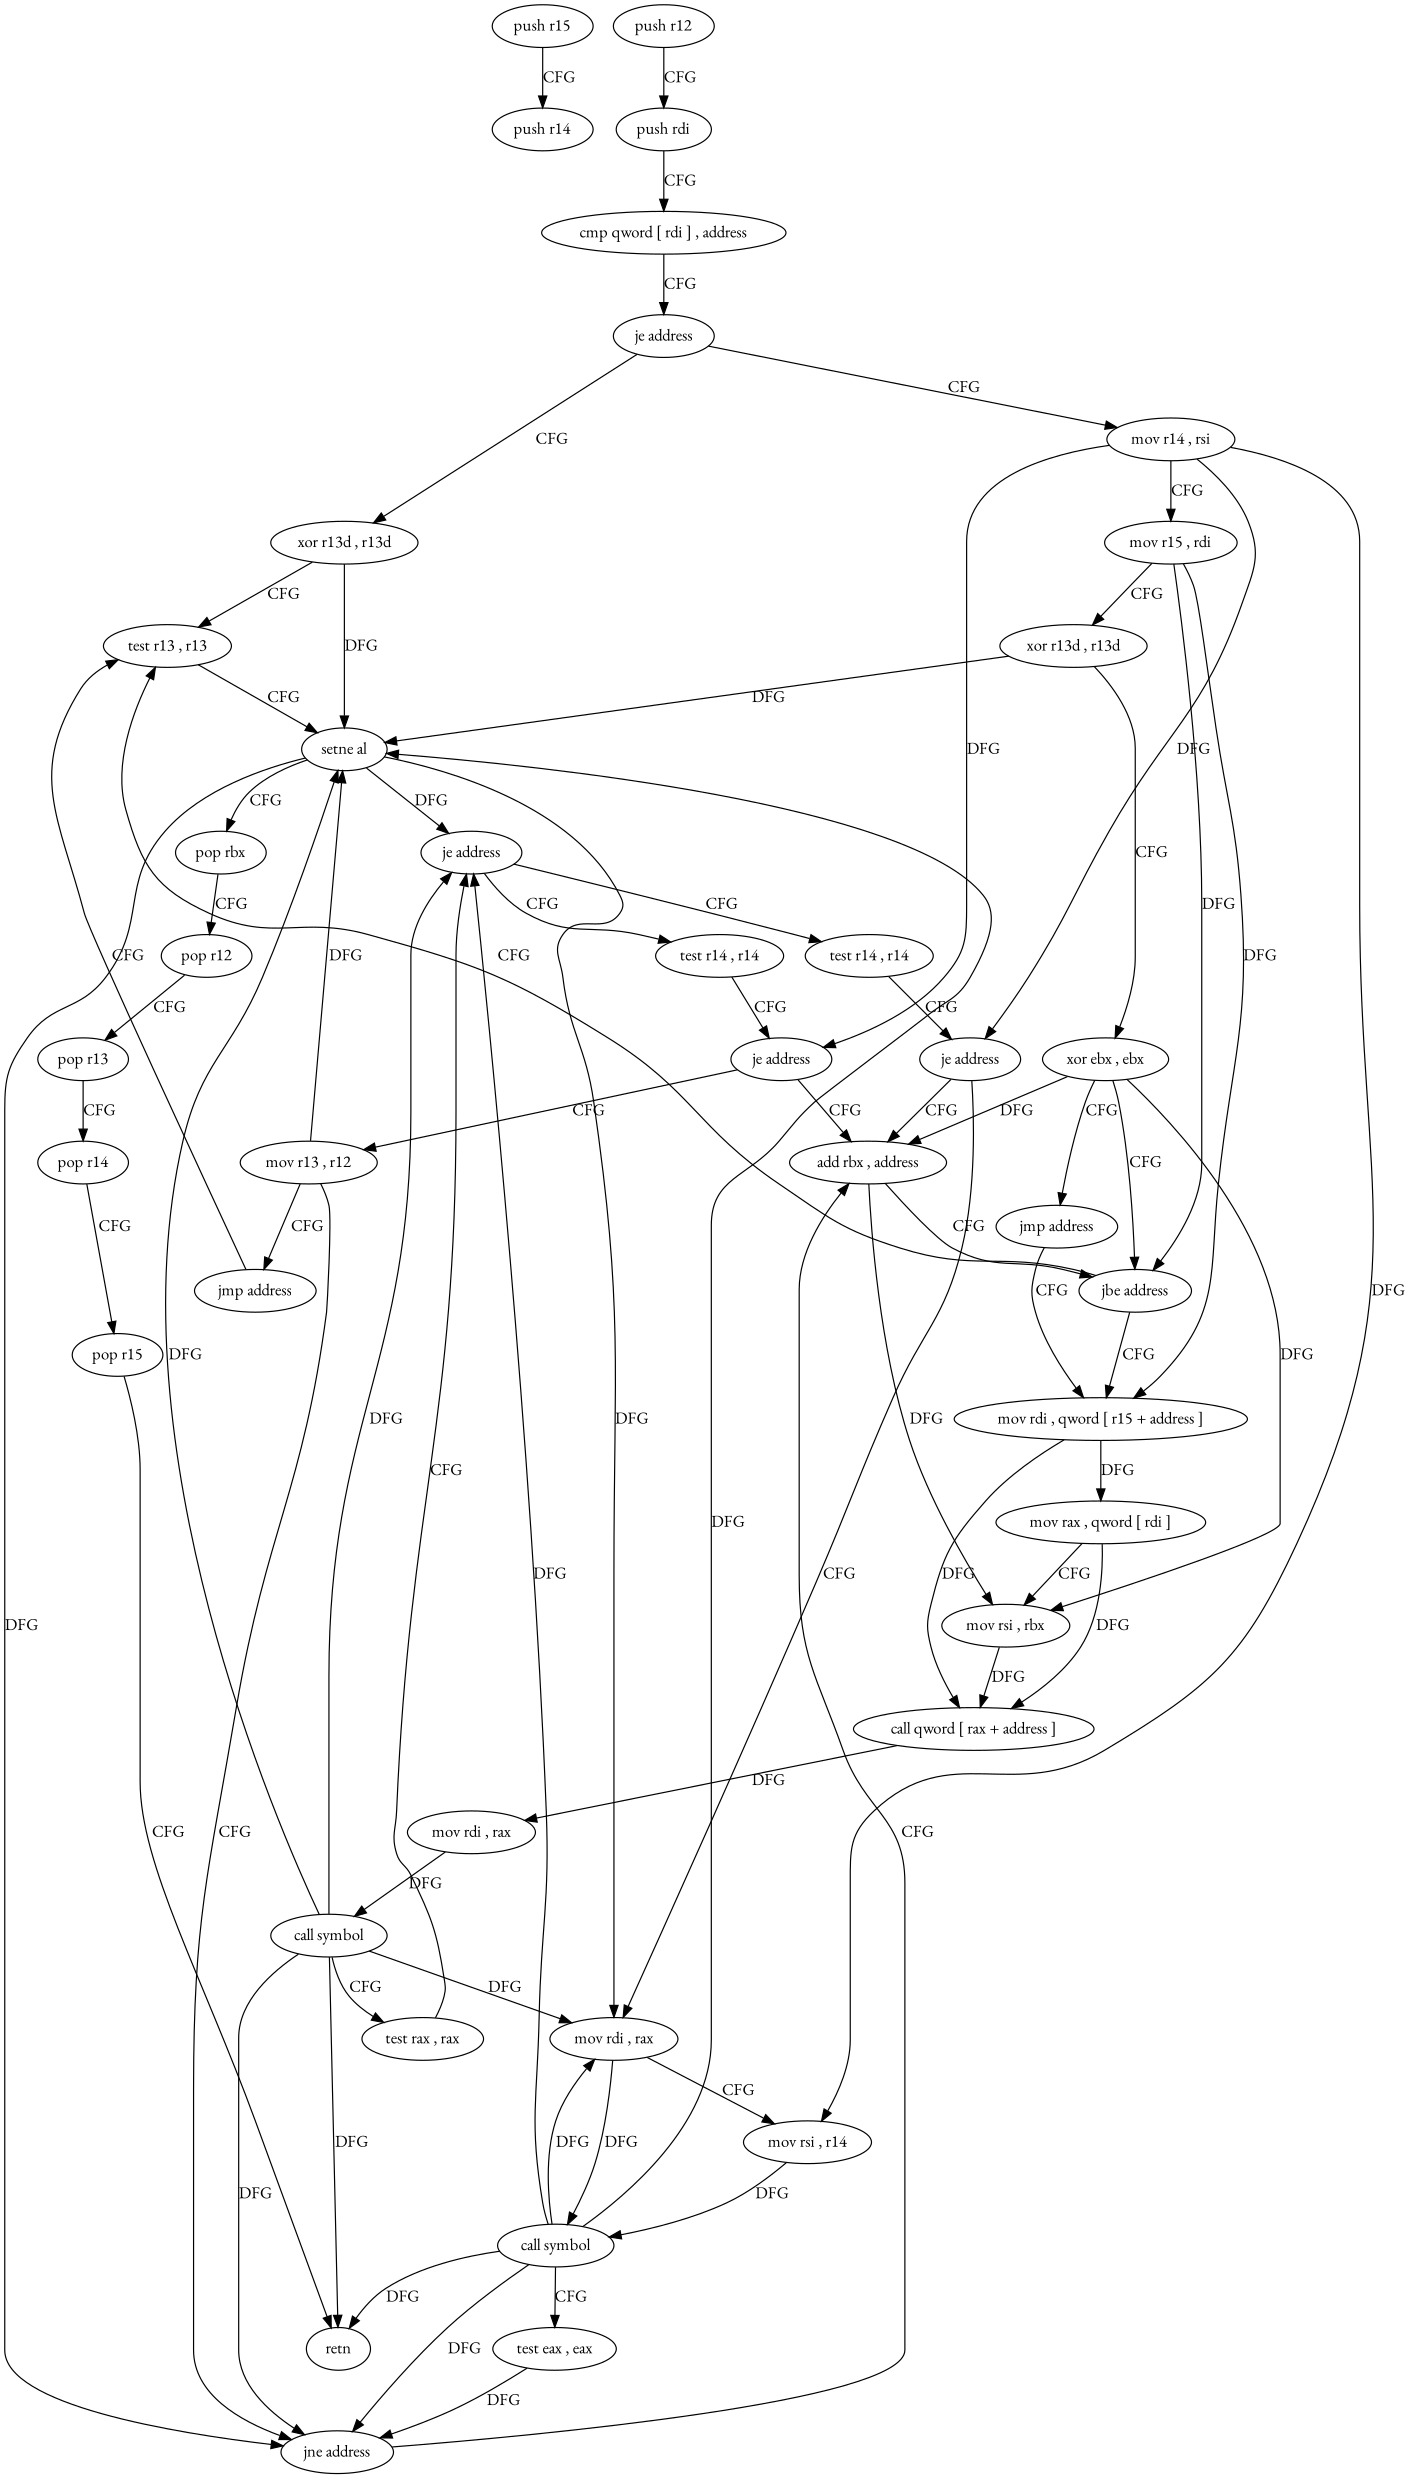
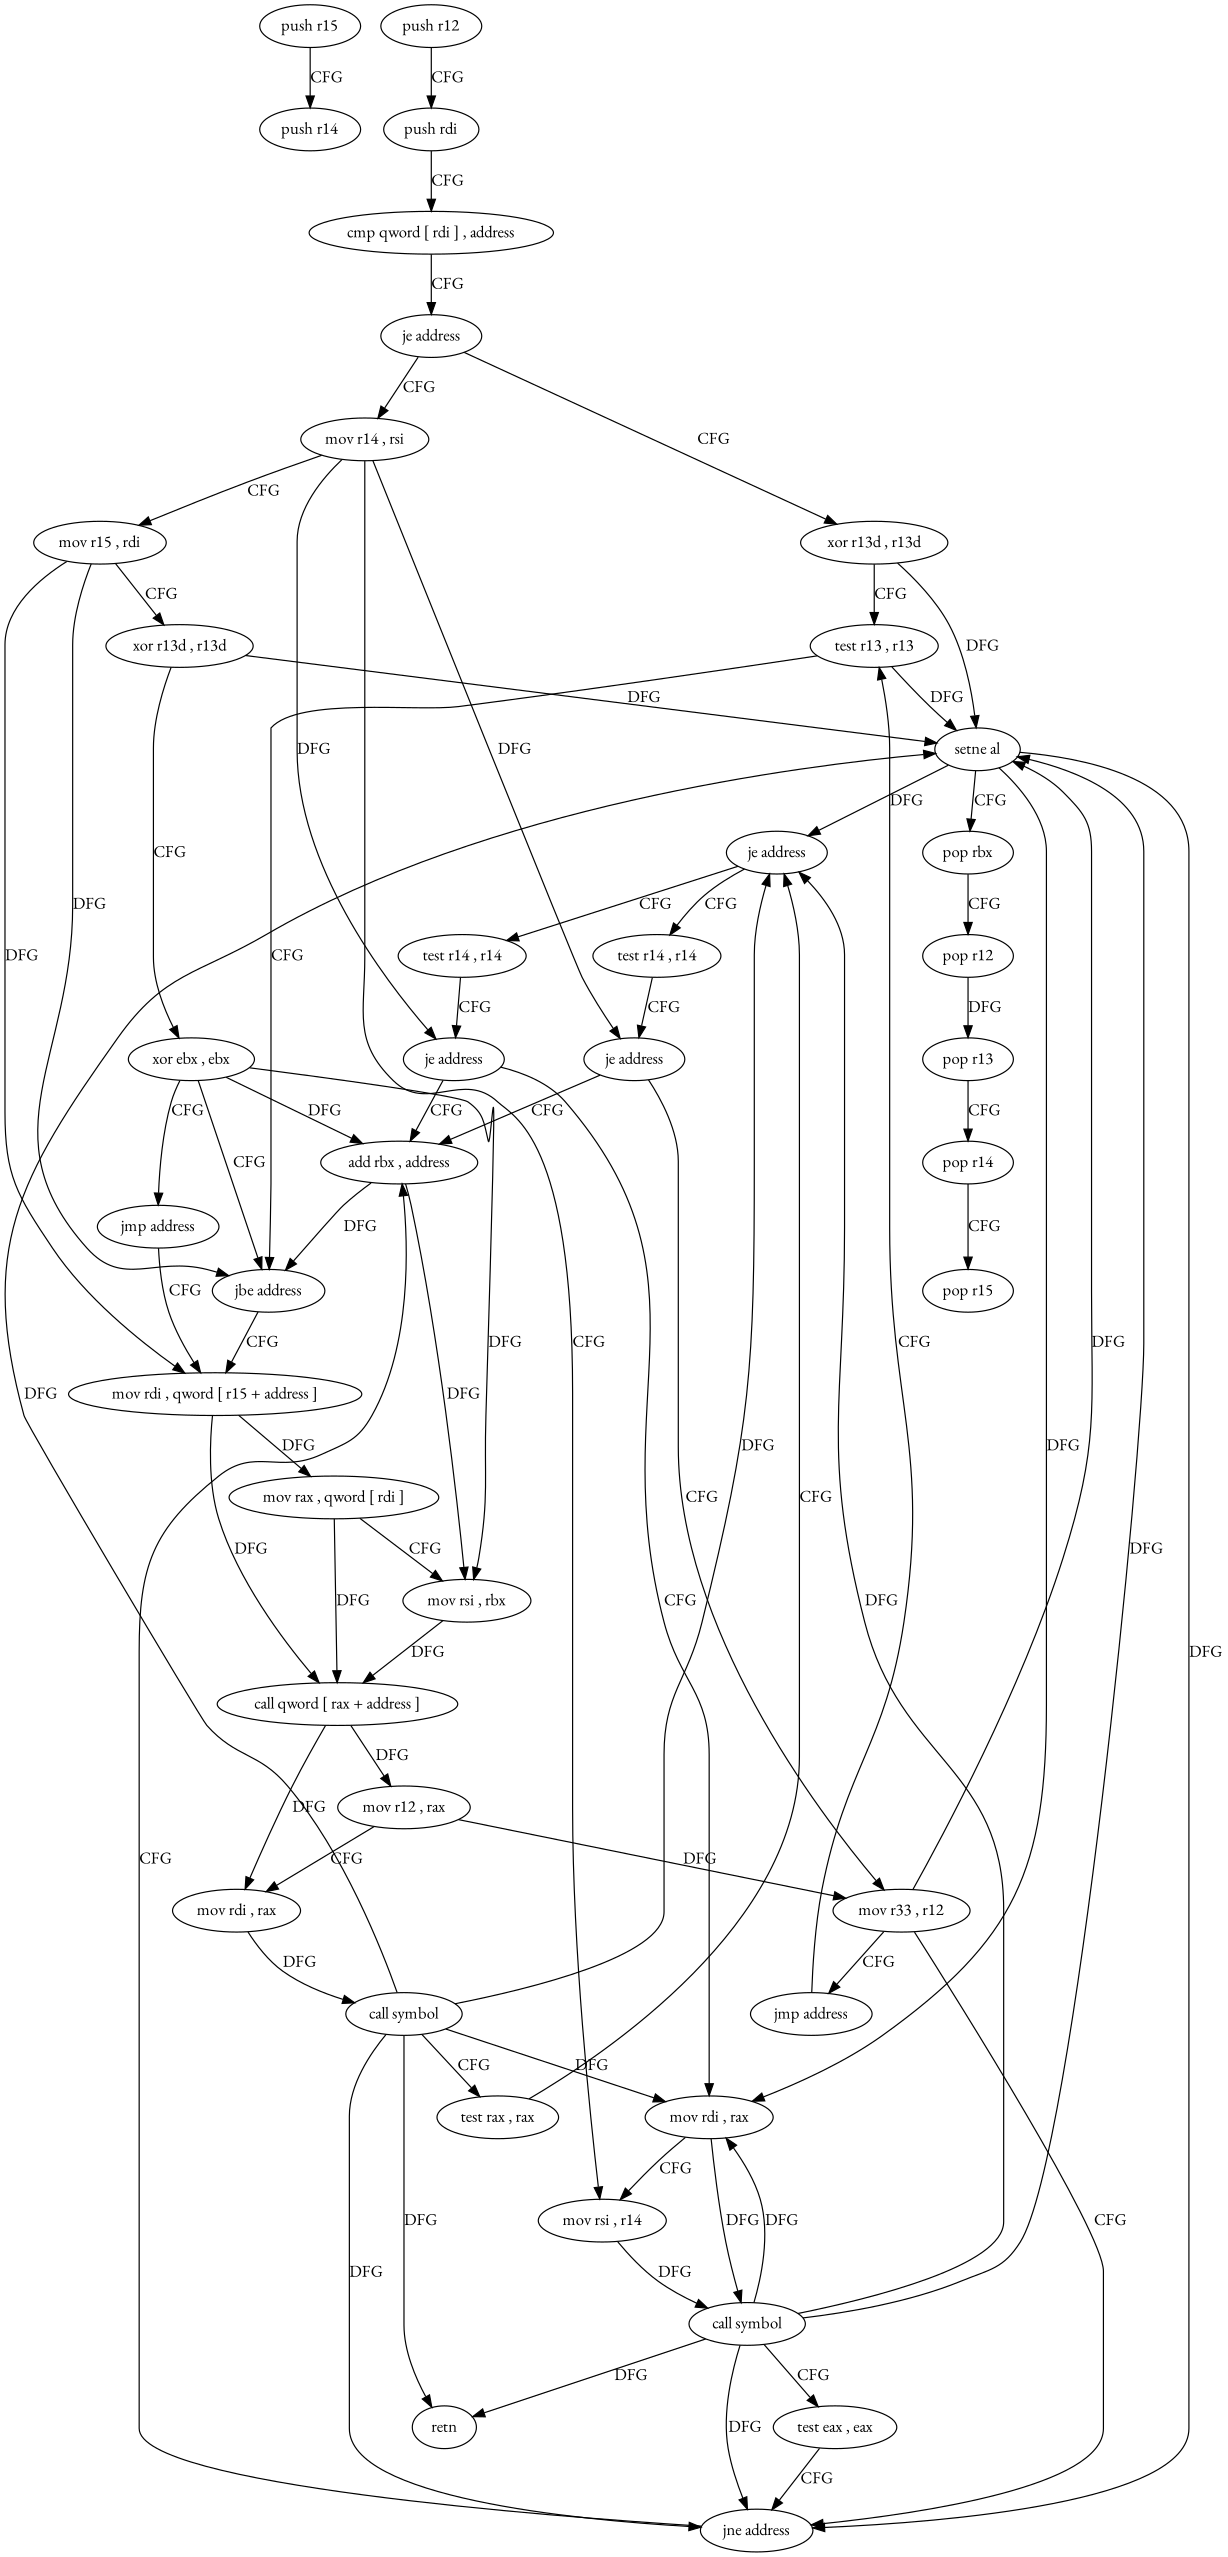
edge "test r13 , r13" -> "setne al": label "CFG" -> "DFG"
edge "jbe address" -> "test r13 , r13": reversed
edge "pop r12" -> "pop r13": label "CFG" -> "DFG"
node "mov r13 , r12": label "mov r13 , r12" -> "mov r33 , r12"
edge "add rbx , address" -> "jbe address": label "CFG" -> "DFG"
edge "mov r14 , rsi" -> "mov rsi , r14": label "DFG" -> "CFG"
node "mov r12 , rax": added
edge "pop r15" -> "retn": removed, label "CFG"
edge "test eax , eax" -> "jne address": label "DFG" -> "CFG"
